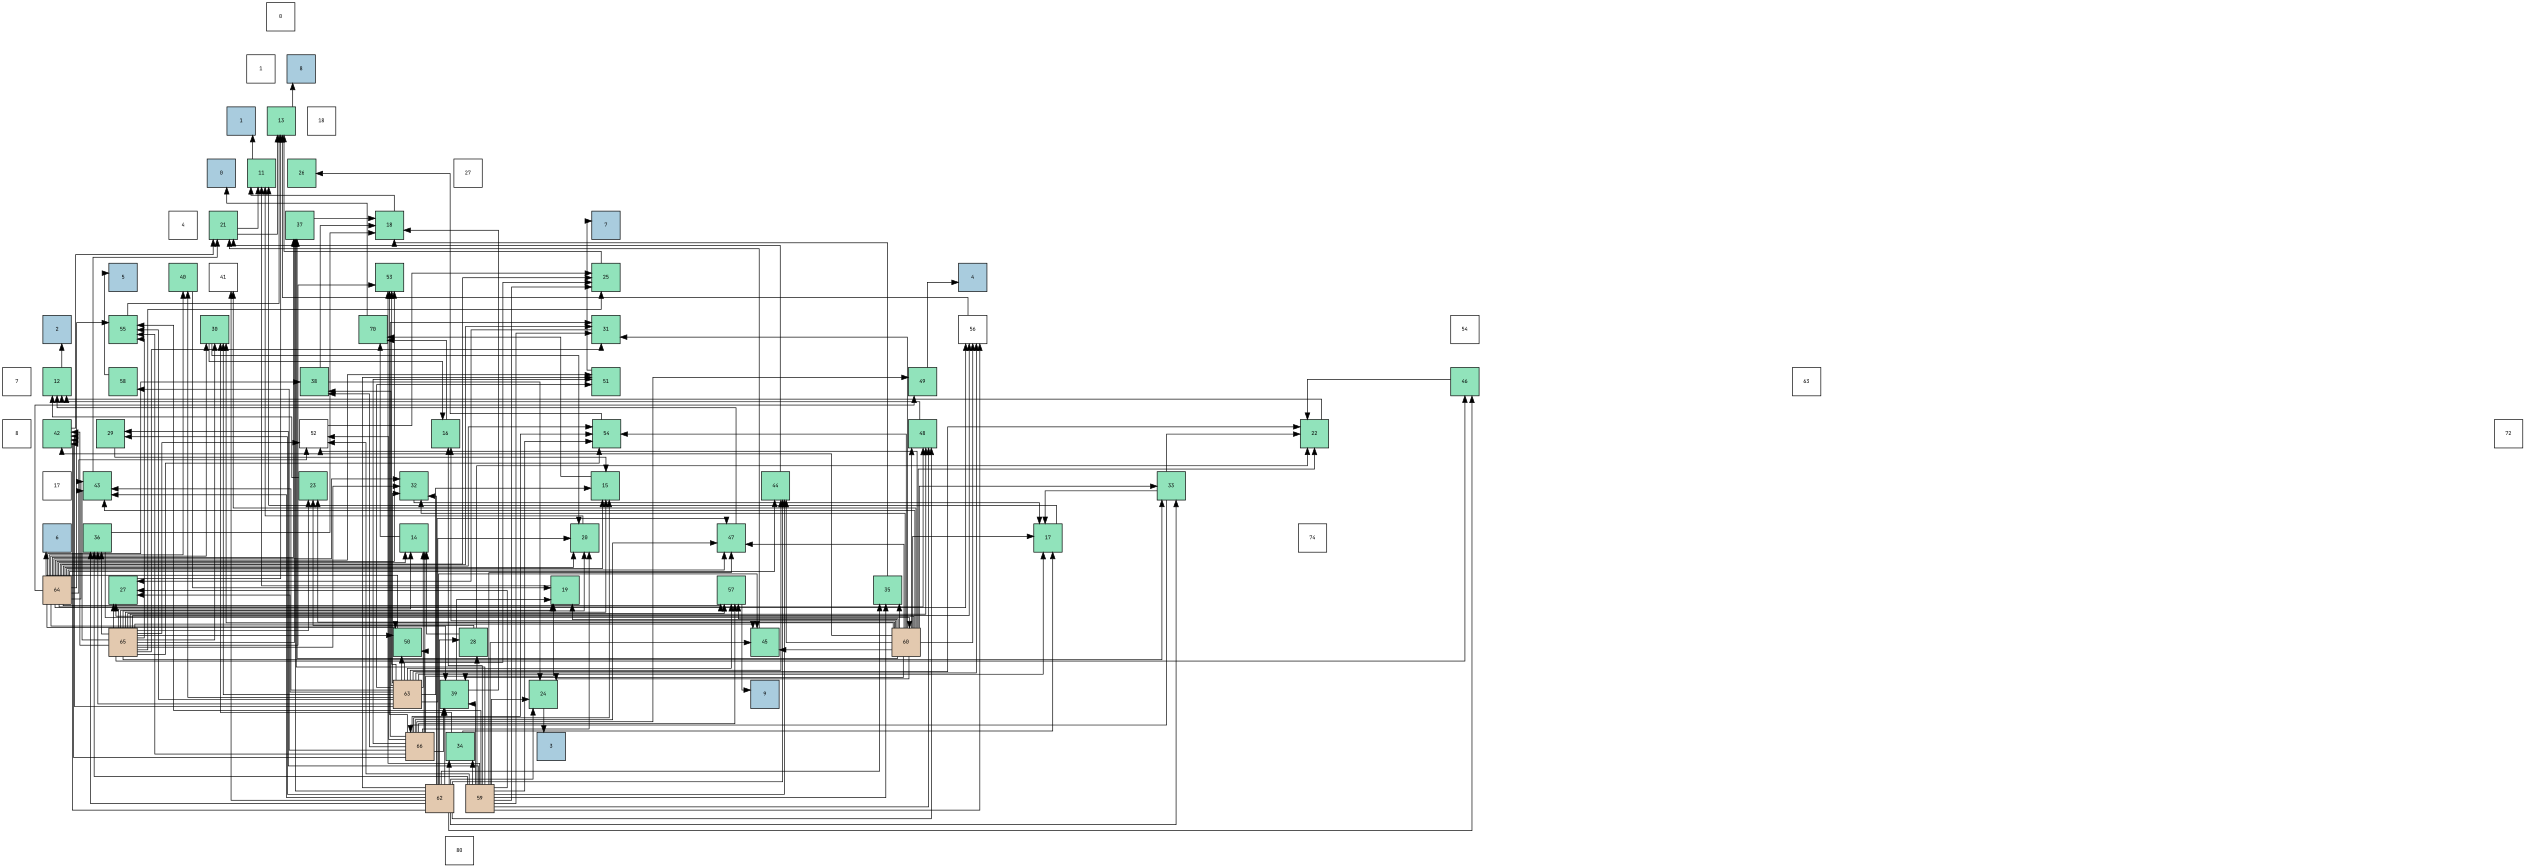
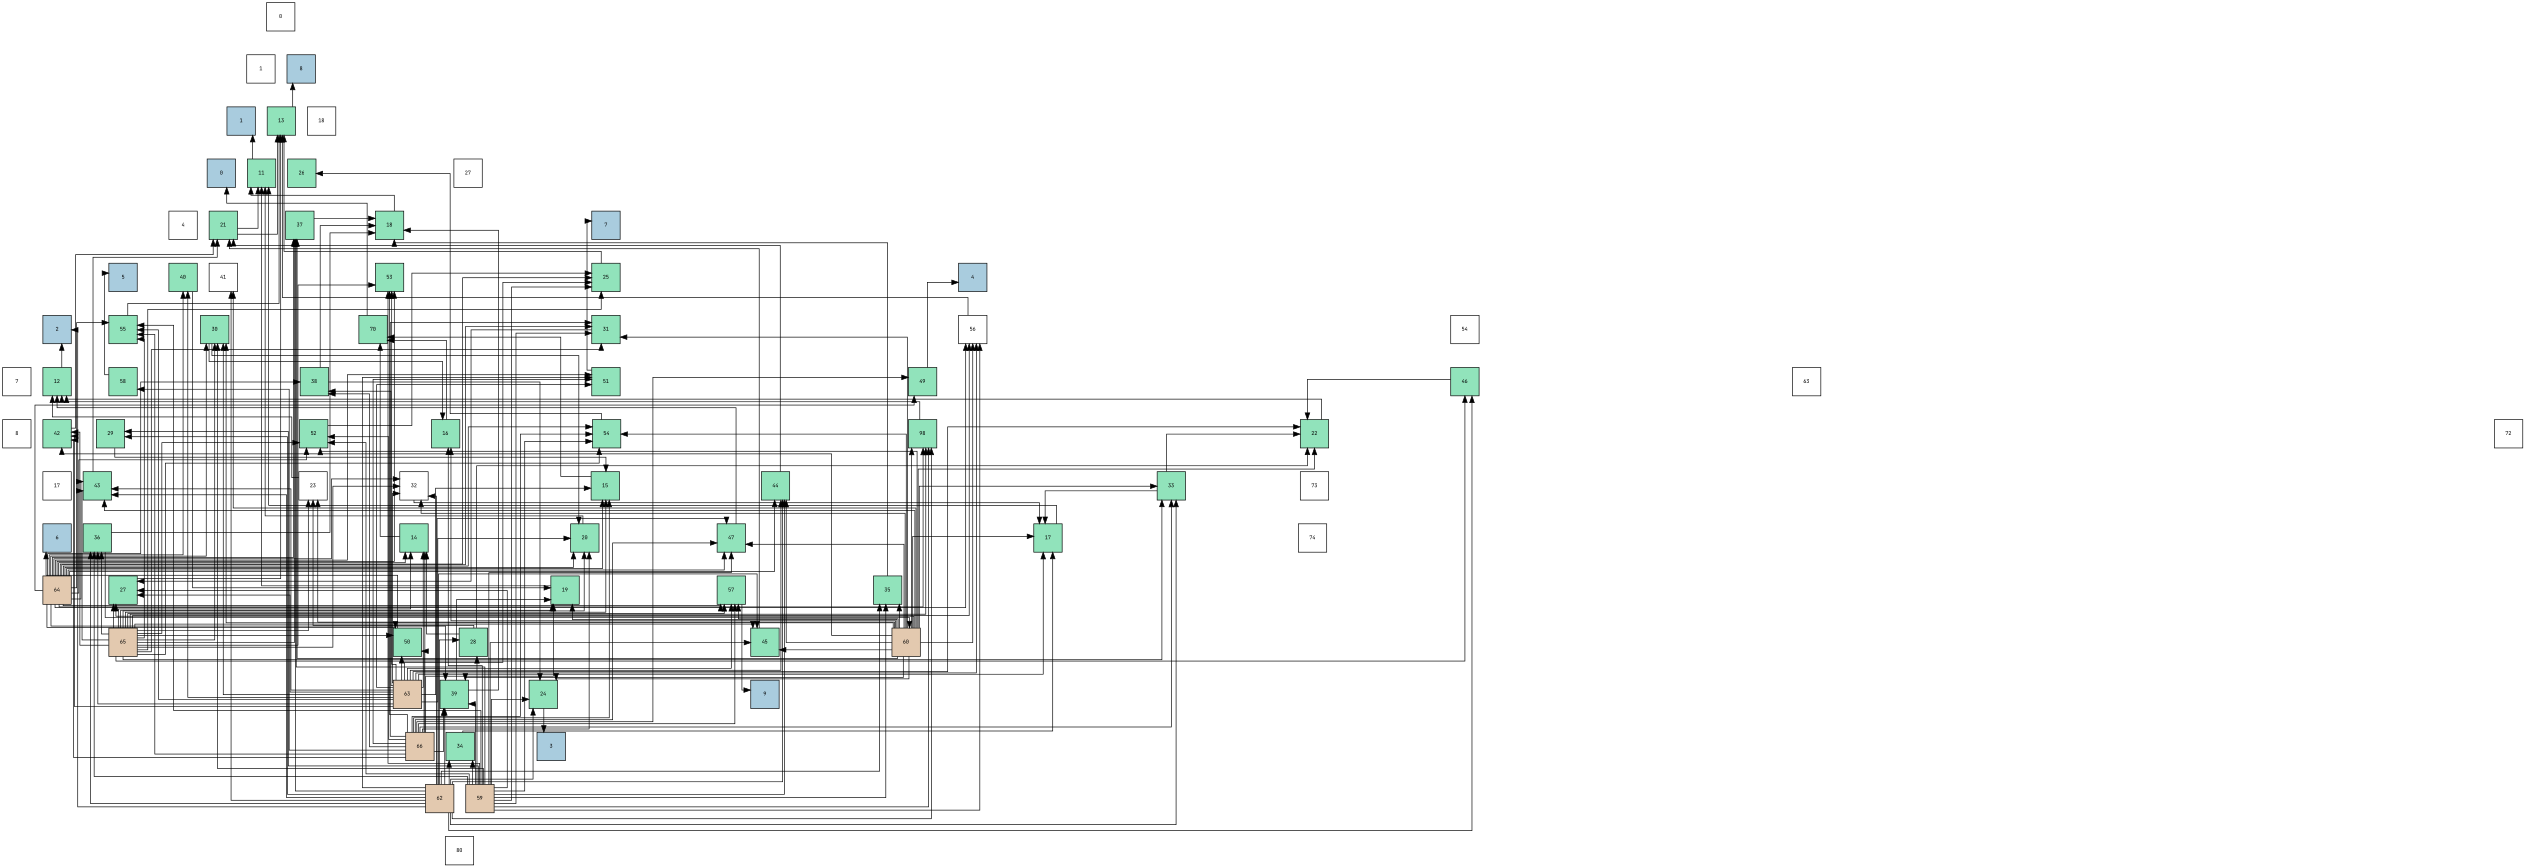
node "52": fillcolor #ffffff -> #91e3bb
node "48": label "48" -> "98"
node "23": fillcolor #91e3bb -> #ffffff
node "32": fillcolor #91e3bb -> #ffffff
node "73": added
edge "34" -> "30": now "59" -> "30"
edge "33" -> "66": reversed
edge "62" -> "42": now "62" -> "2"
